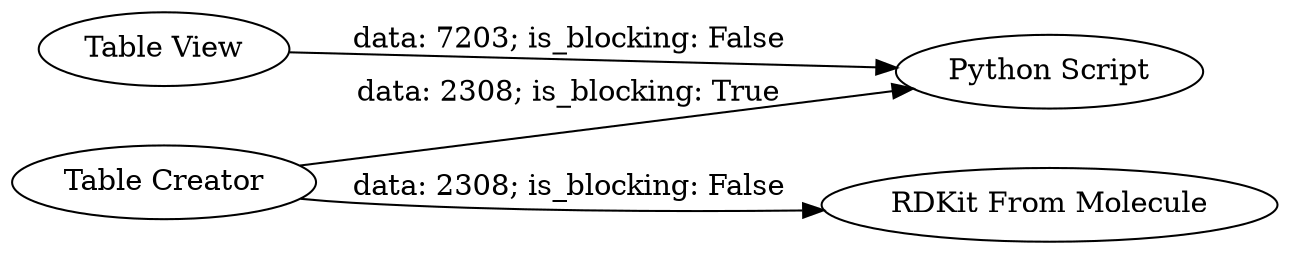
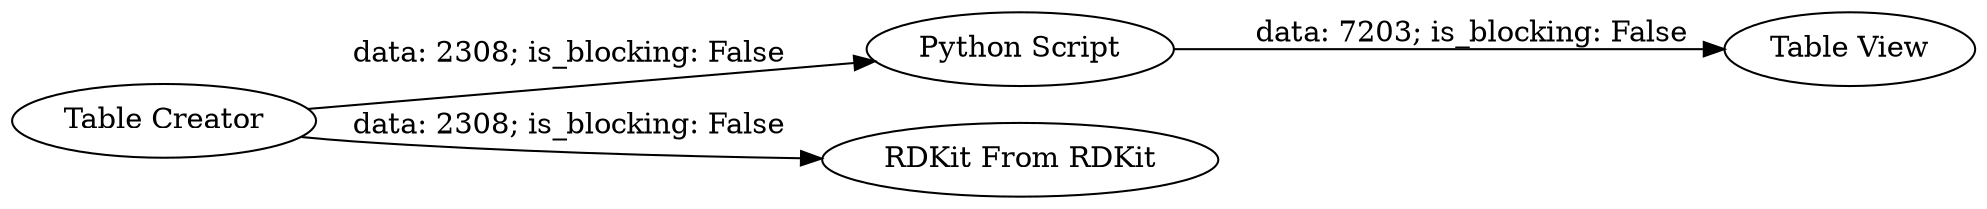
edge "Table View" -> "Python Script": reversed
edge "Table Creator" -> "Python Script": label "data: 2308; is_blocking: True" -> "data: 2308; is_blocking: False"
node "RDKit From Molecule": label "RDKit From Molecule" -> "RDKit From RDKit"
